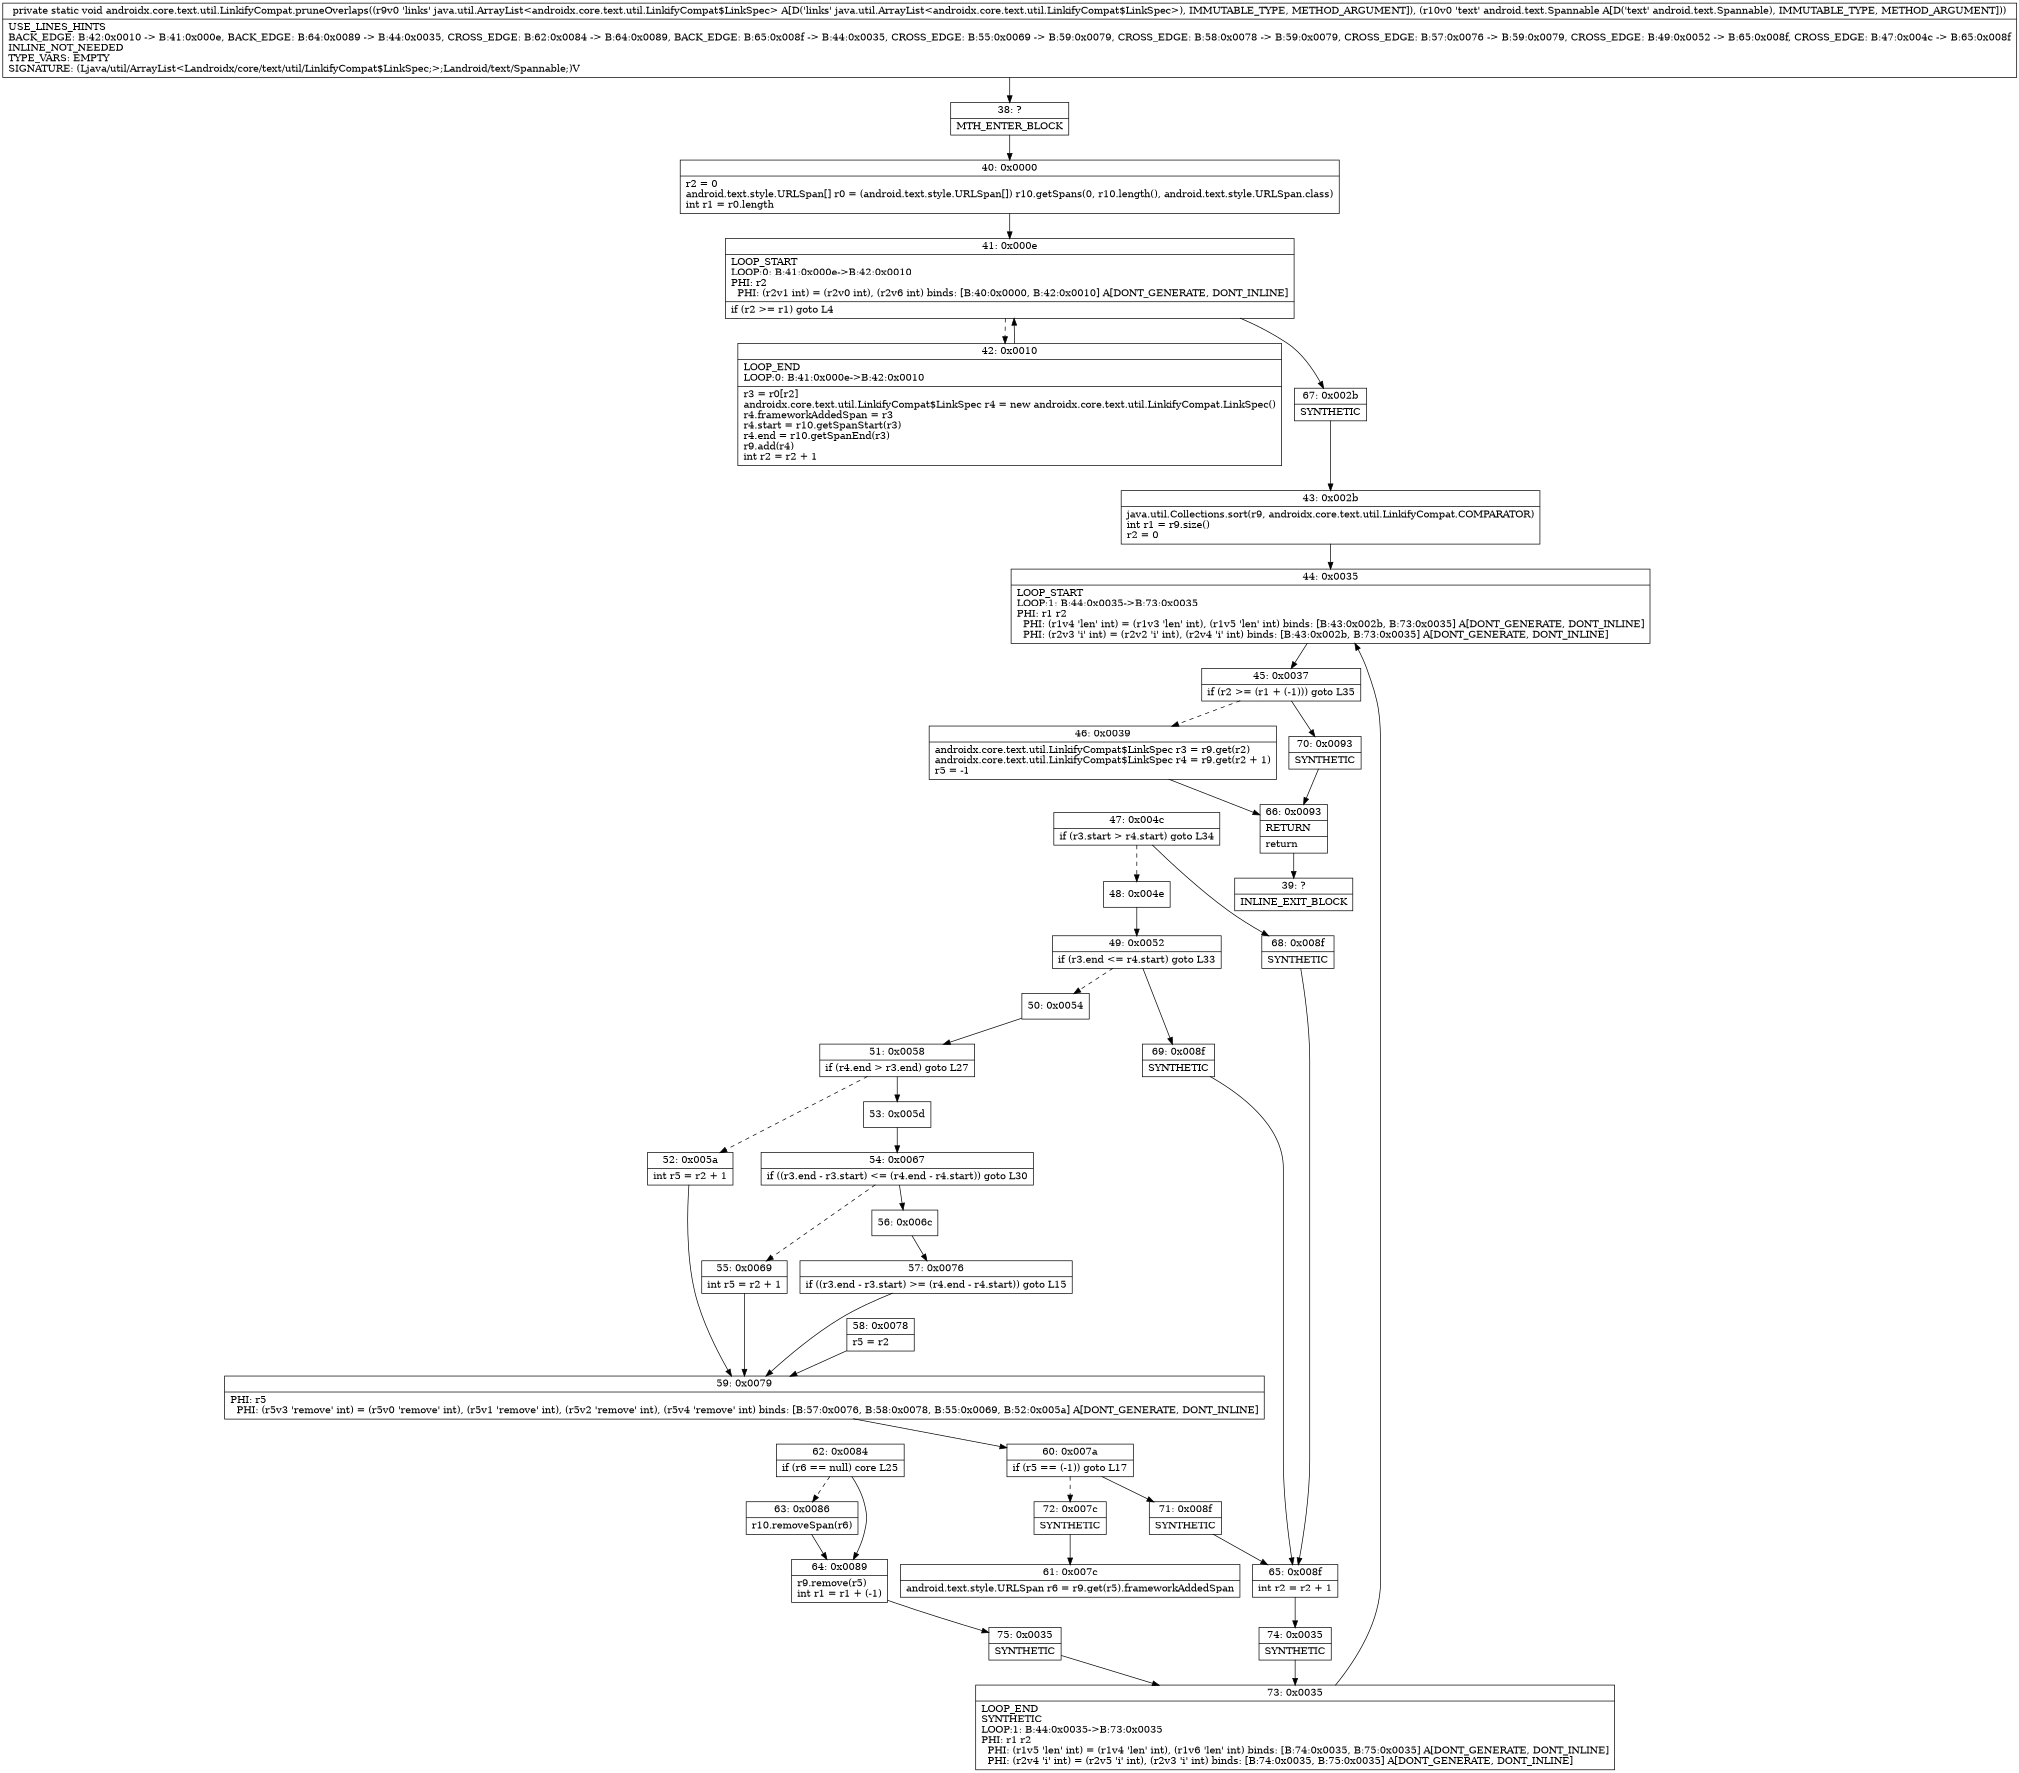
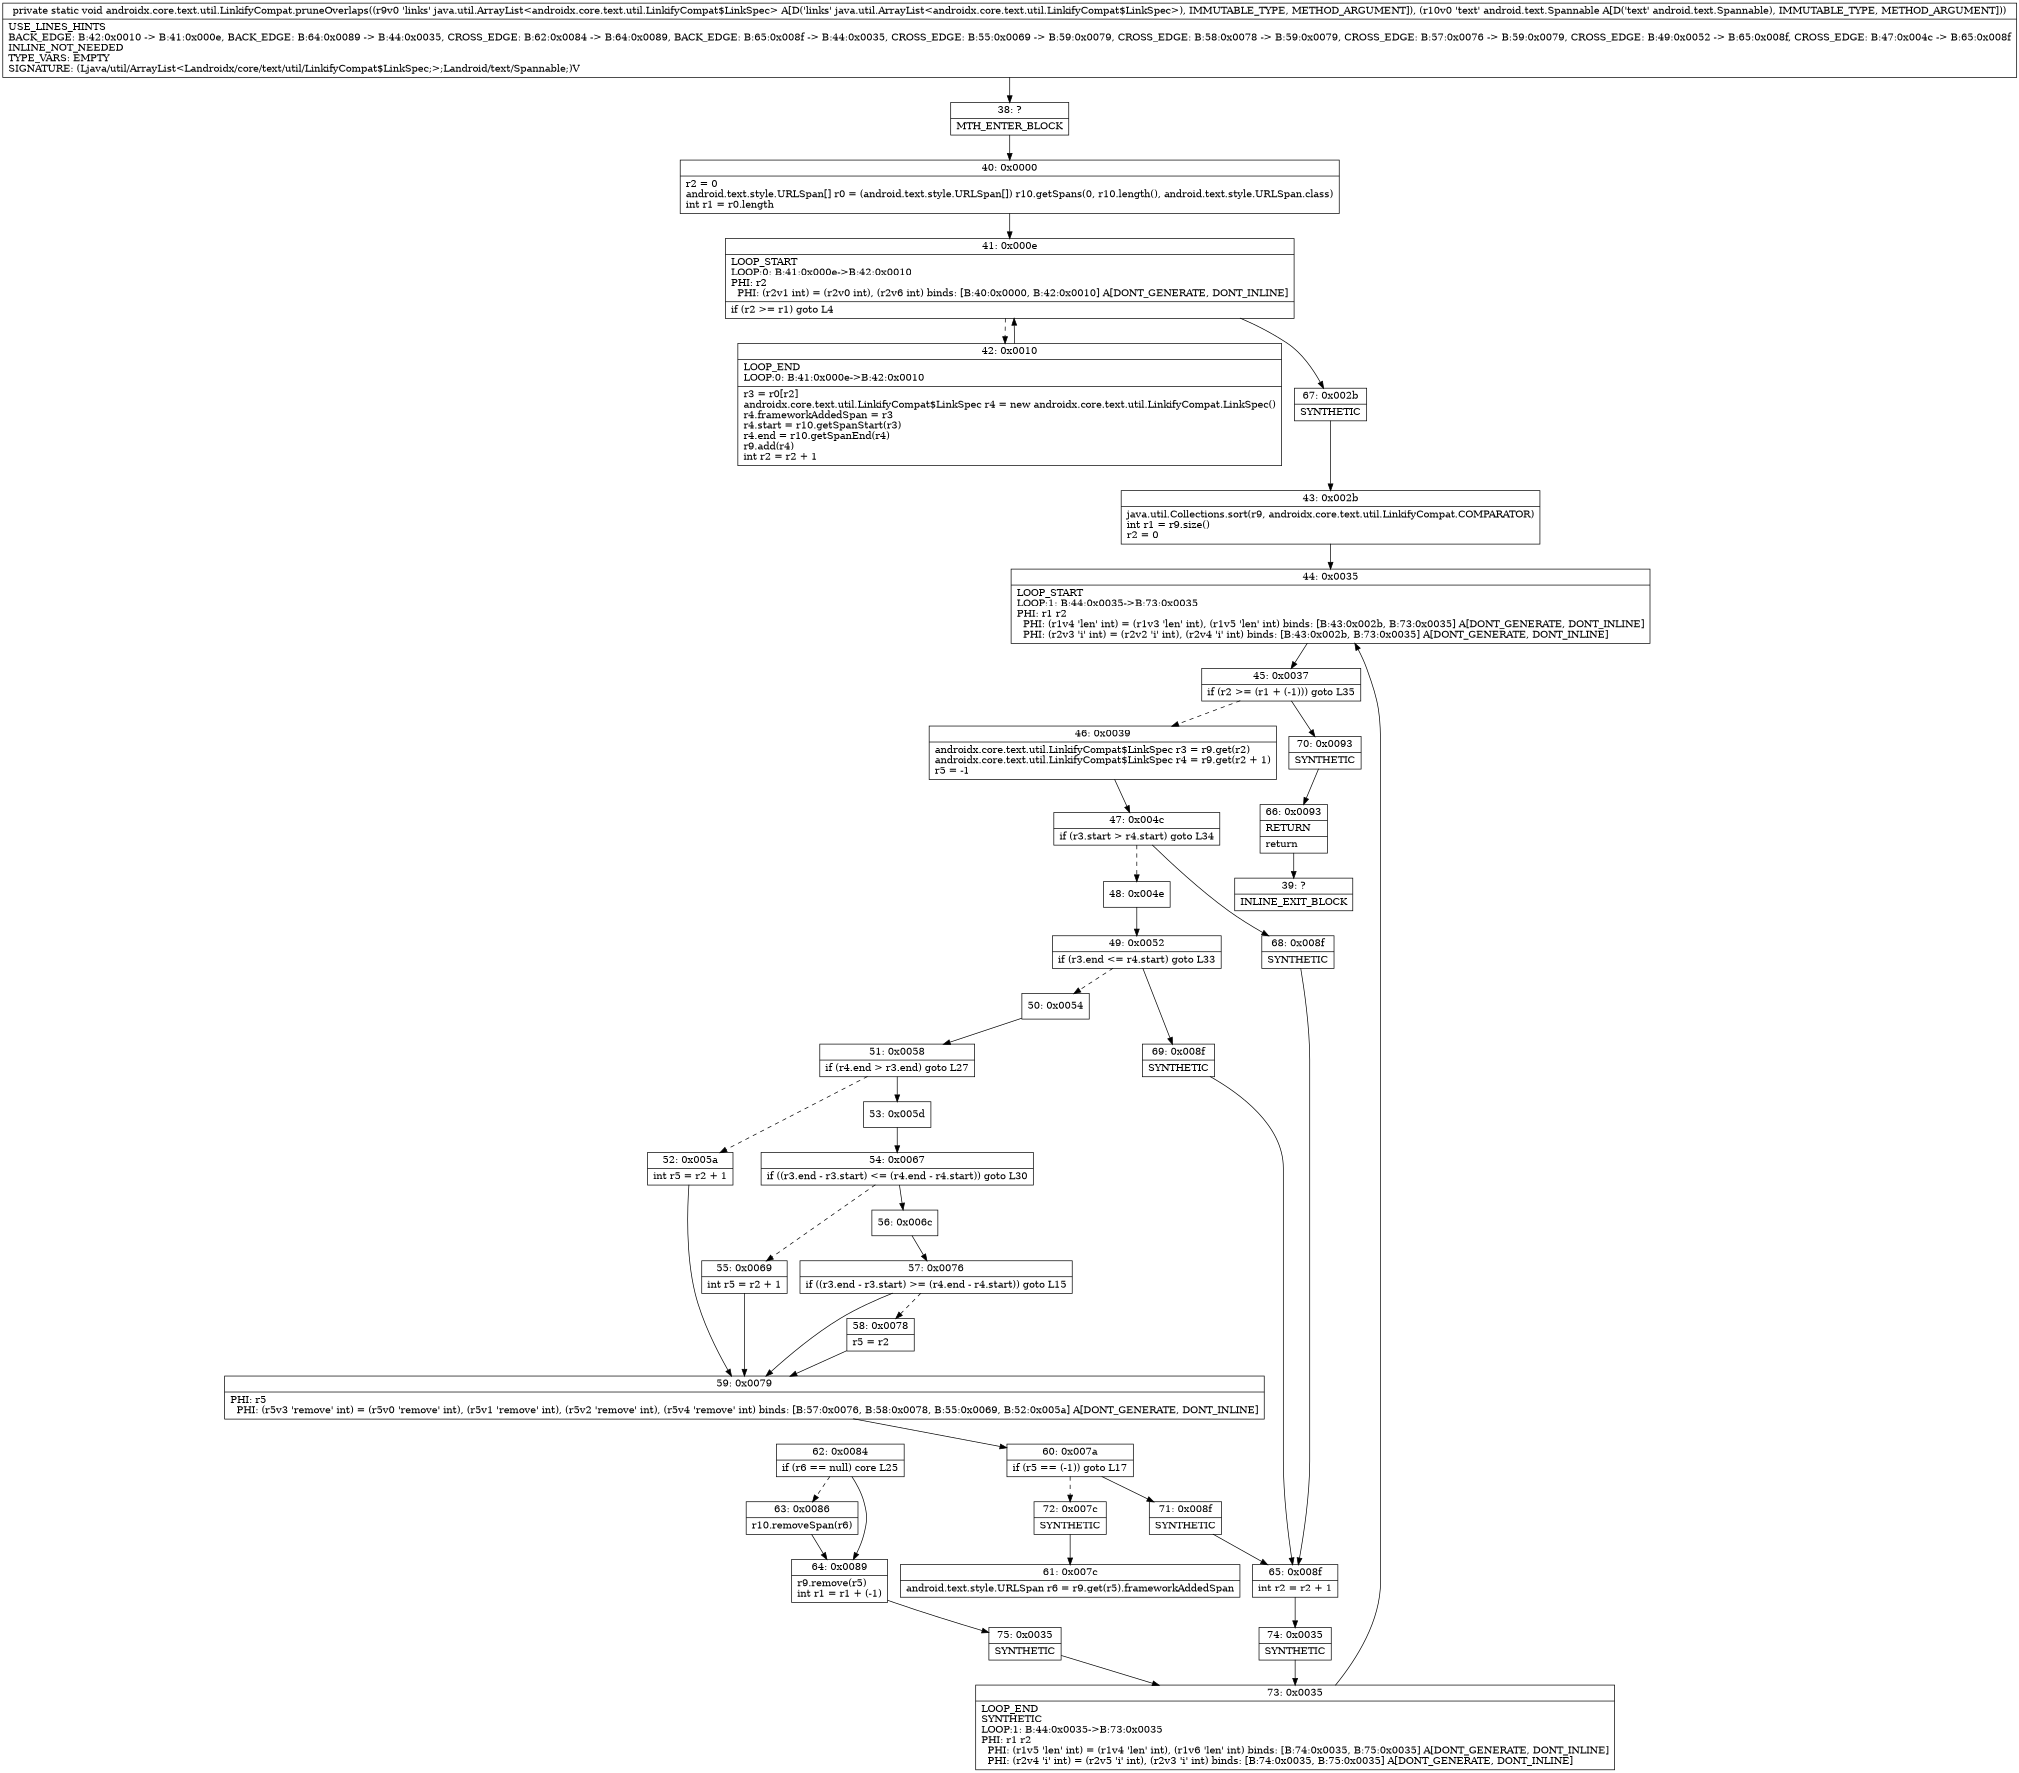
node "42: 0x0010": text "r4.end = r10.getSpanEnd(r3)" -> "r4.end = r10.getSpanEnd(r4)"
edge "46: 0x0039" -> "66: 0x0093": now "46: 0x0039" -> "47: 0x004c"
edge "57: 0x0076" -> "58: 0x0078": added
